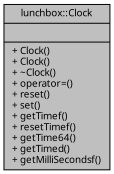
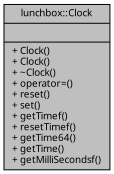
node "lunchbox::Clock": text "+ getTimed()" -> "+ getTime()"
